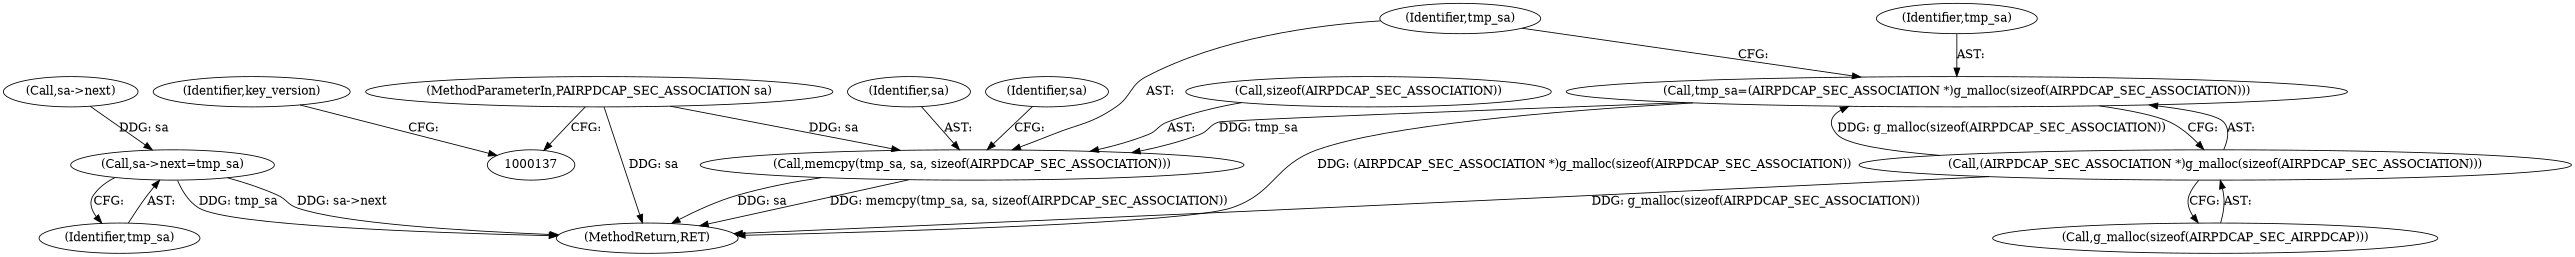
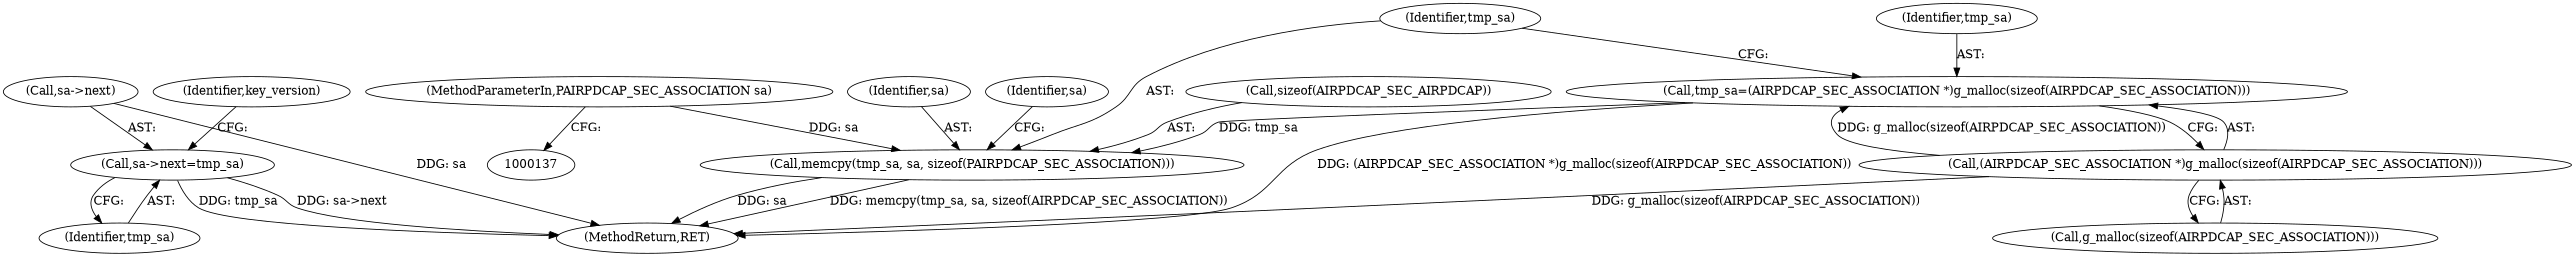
node "(Call,sizeof(AIRPDCAP_SEC_ASSOCIATION))": label "(Call,sizeof(AIRPDCAP_SEC_ASSOCIATION))" -> "(Call,sizeof(AIRPDCAP_SEC_AIRPDCAP))"
edge "(Call,sa->next)" -> "(Call,sa->next=tmp_sa)": label "DDG: sa" -> "AST: "
edge "(Identifier,key_version)" -> "1000137": now "(Identifier,key_version)" -> "(Call,sa->next=tmp_sa)"
edge "(MethodParameterIn,PAIRPDCAP_SEC_ASSOCIATION sa)" -> "(MethodReturn,RET)": now "(Call,sa->next)" -> "(MethodReturn,RET)"
node "(Call,memcpy(tmp_sa, sa, sizeof(AIRPDCAP_SEC_ASSOCIATION)))": label "(Call,memcpy(tmp_sa, sa, sizeof(AIRPDCAP_SEC_ASSOCIATION)))" -> "(Call,memcpy(tmp_sa, sa, sizeof(PAIRPDCAP_SEC_ASSOCIATION)))"
node "(Call,g_malloc(sizeof(AIRPDCAP_SEC_AIRPDCAP)))": label "(Call,g_malloc(sizeof(AIRPDCAP_SEC_AIRPDCAP)))" -> "(Call,g_malloc(sizeof(AIRPDCAP_SEC_ASSOCIATION)))"
